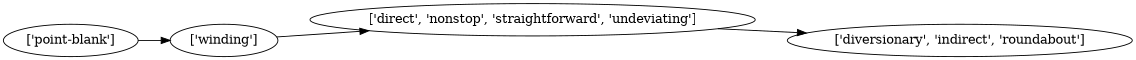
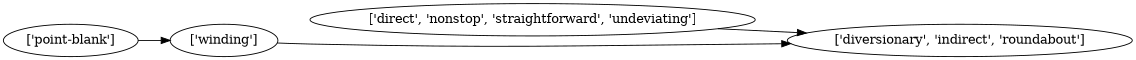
edge "['winding']" -> "['direct', 'nonstop', 'straightforward', 'undeviating']": now "['winding']" -> "['diversionary', 'indirect', 'roundabout']"
